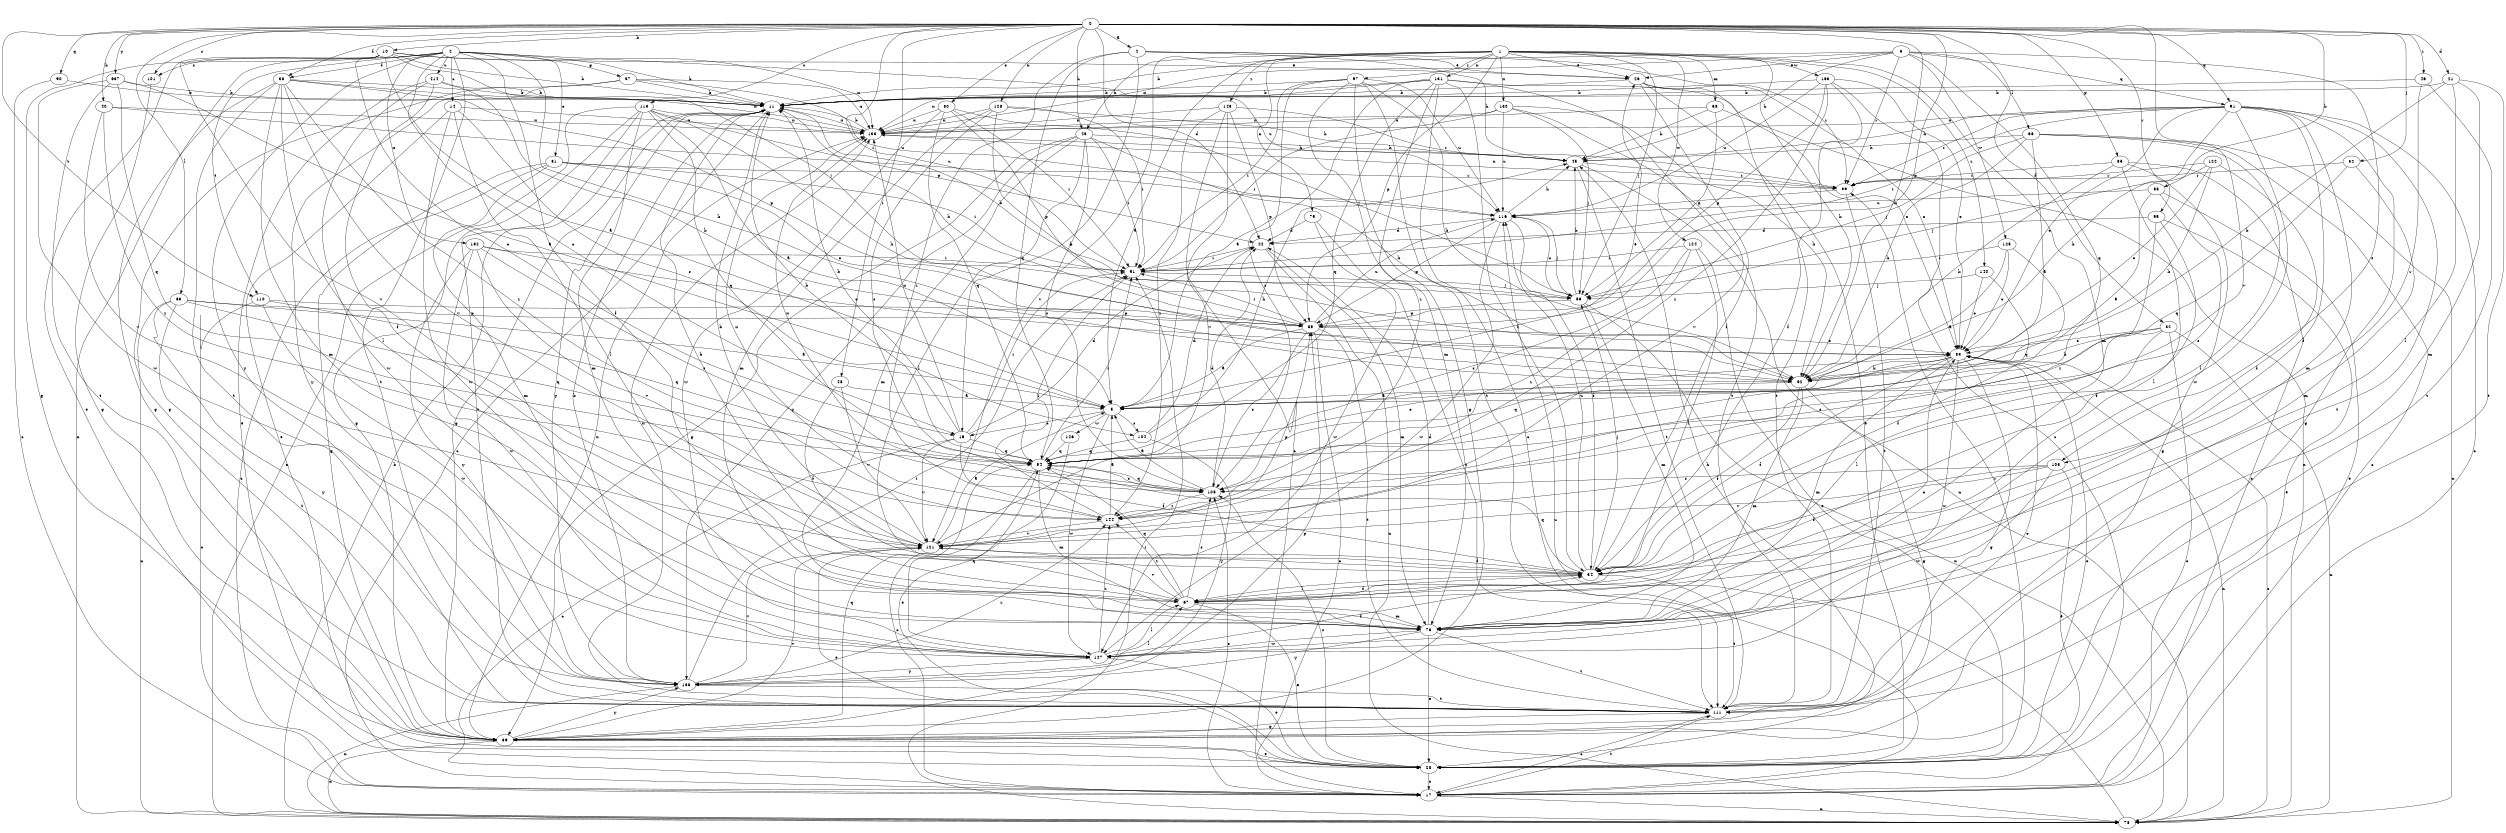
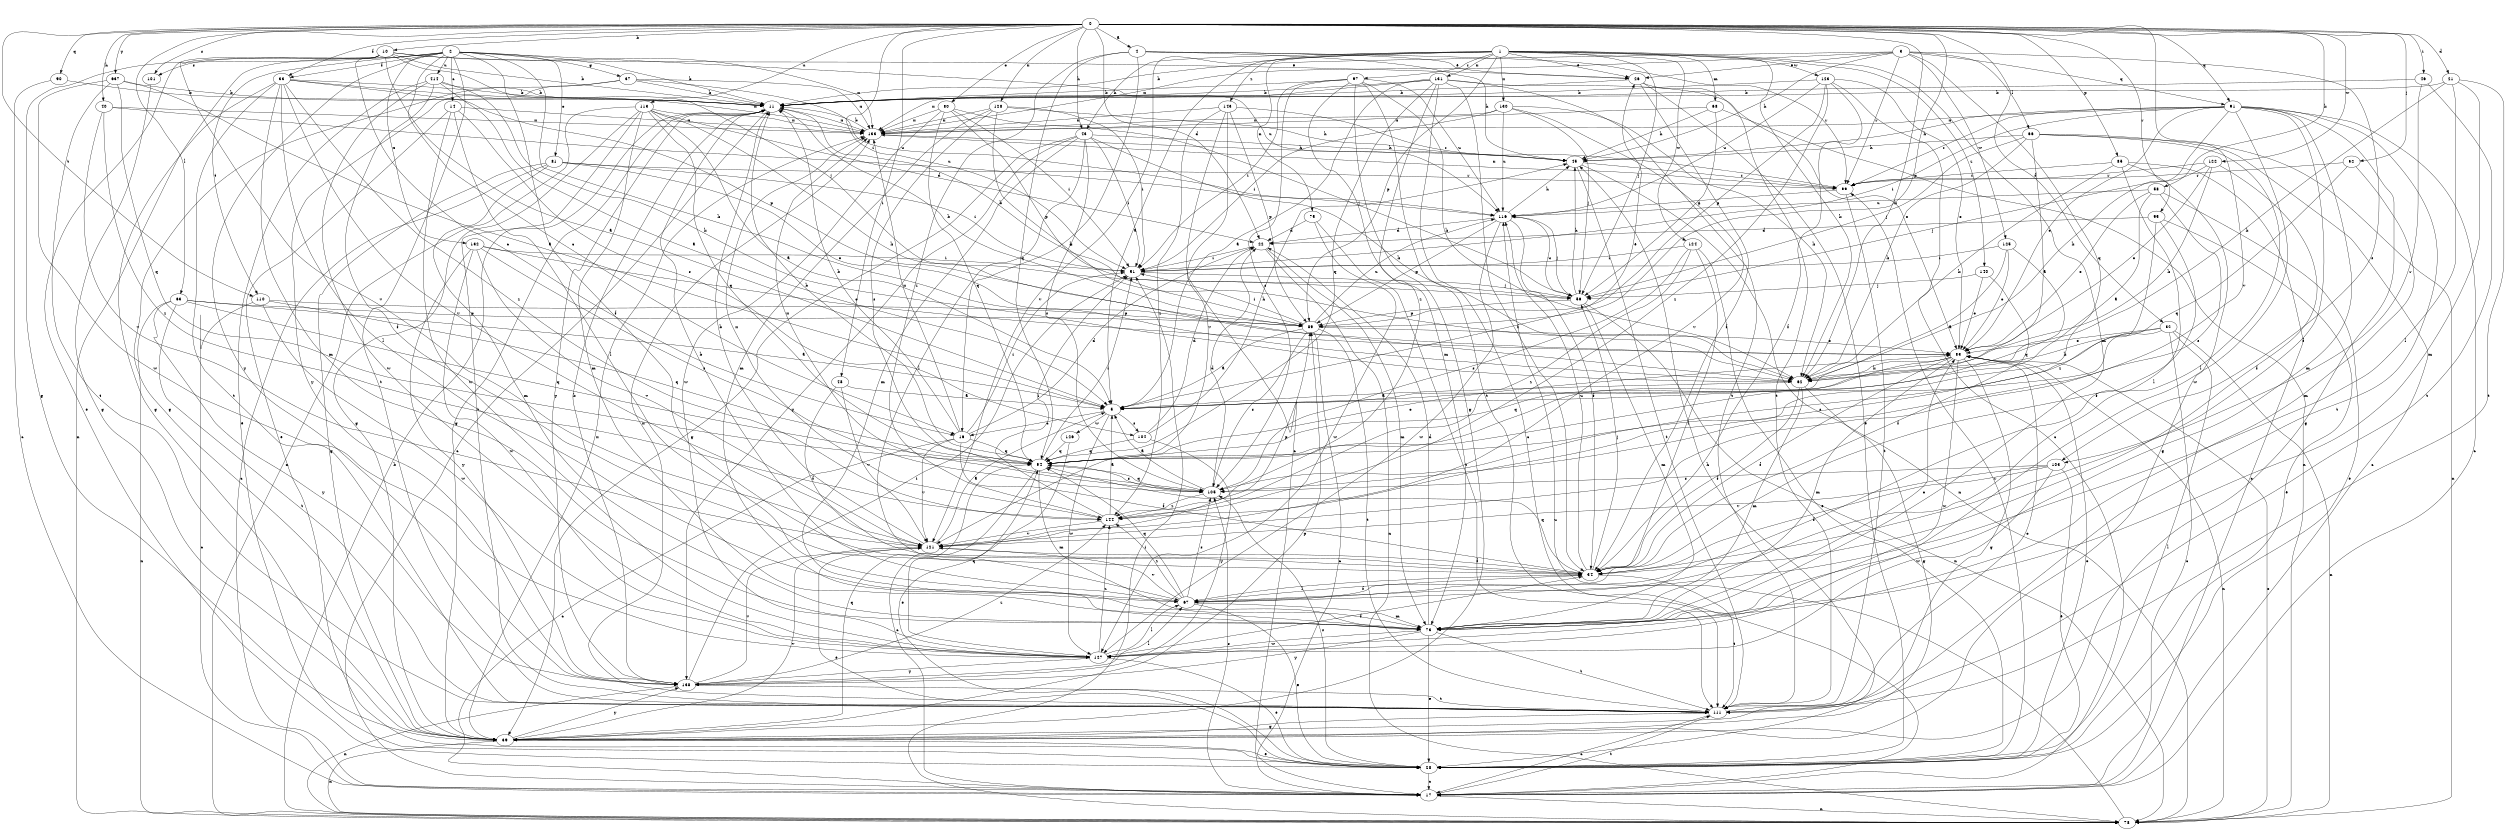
edge "0" -> "122": added, label "w"
node "163": label "163" -> "123"
edge "26" -> "83": now "58" -> "83"
edge "113" -> "22": label "p" -> "d"
edge "414" -> "5": added, label "a"
edge "32" -> "67": now "32" -> "28"
